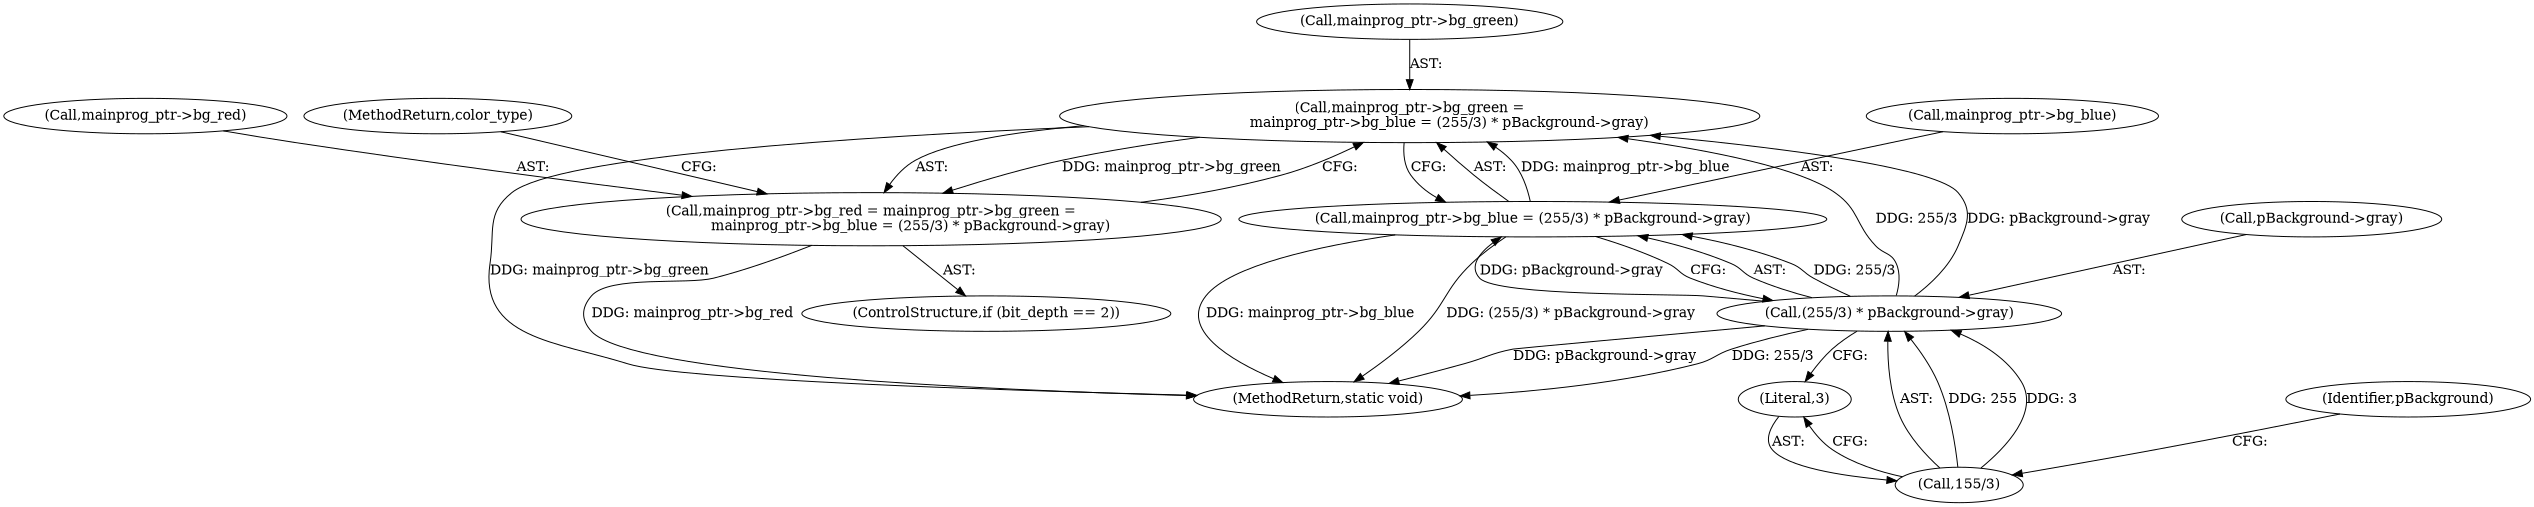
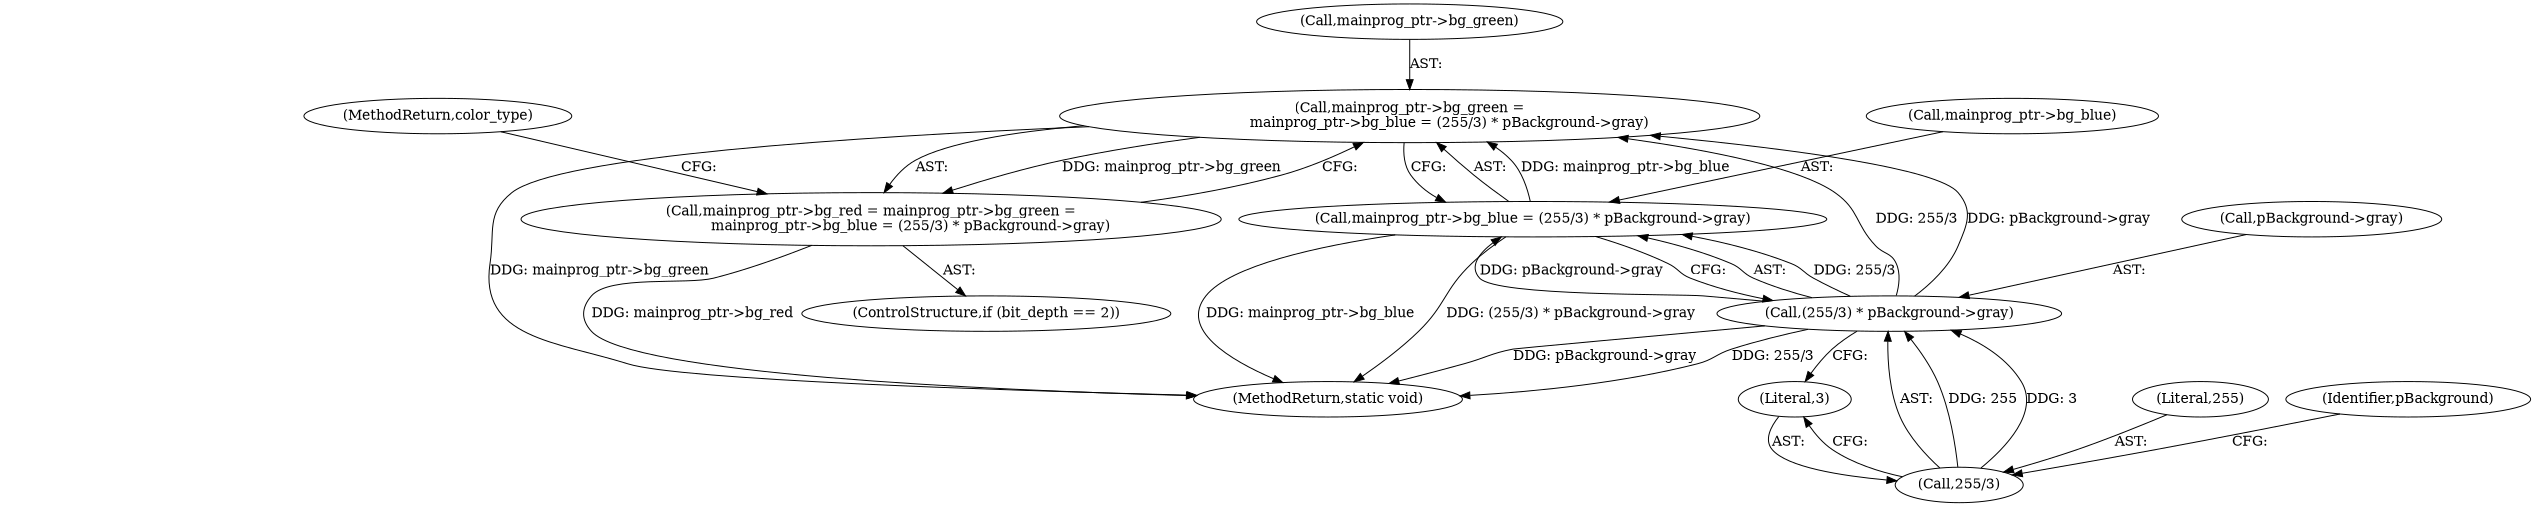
node "(Call,mainprog_ptr->bg_red)": removed
node "(Literal,255)": added
node "(Call,155/3)": label "(Call,155/3)" -> "(Call,255/3)"
